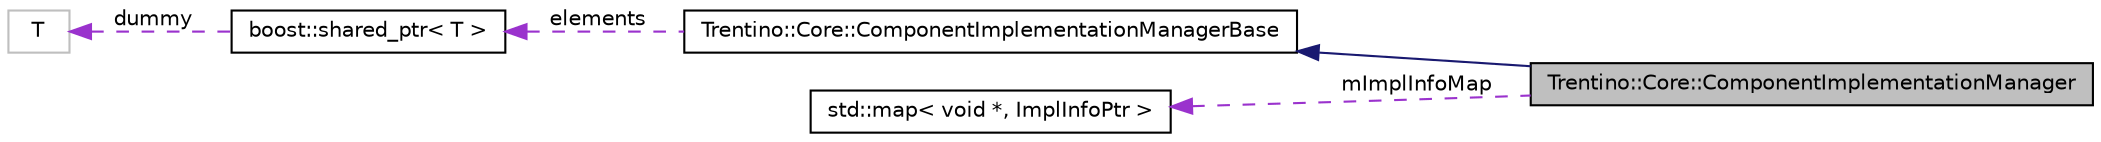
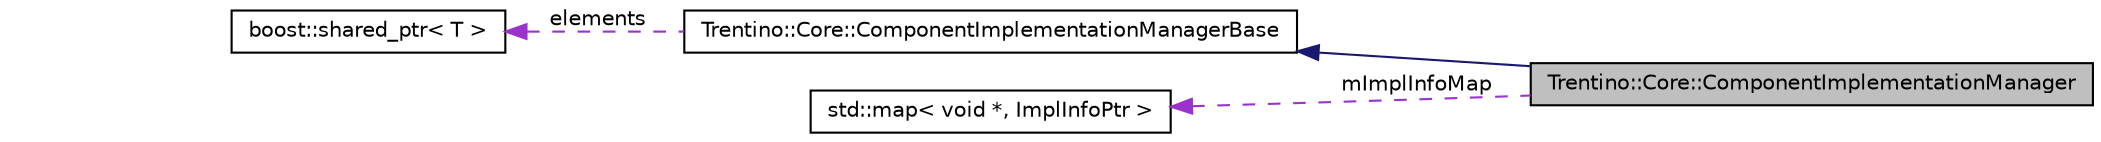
node "T": removed
